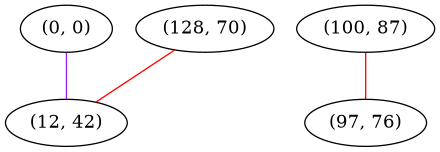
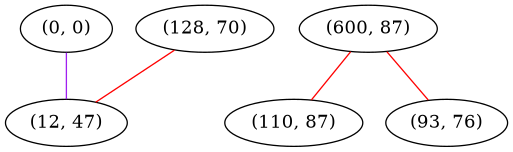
node "(100, 87)": label "(100, 87)" -> "(600, 87)"
node "(12, 42)": label "(12, 42)" -> "(12, 47)"
node "(110, 87)": added
node "(97, 76)": label "(97, 76)" -> "(93, 76)"
